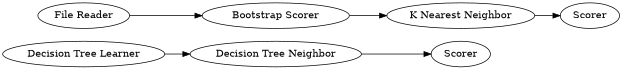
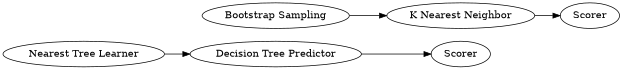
node "File Reader": removed
node "Bootstrap Scorer": label "Bootstrap Scorer" -> "Bootstrap Sampling"
node "Decision Tree Learner": label "Decision Tree Learner" -> "Nearest Tree Learner"
node "Decision Tree Neighbor": label "Decision Tree Neighbor" -> "Decision Tree Predictor"
